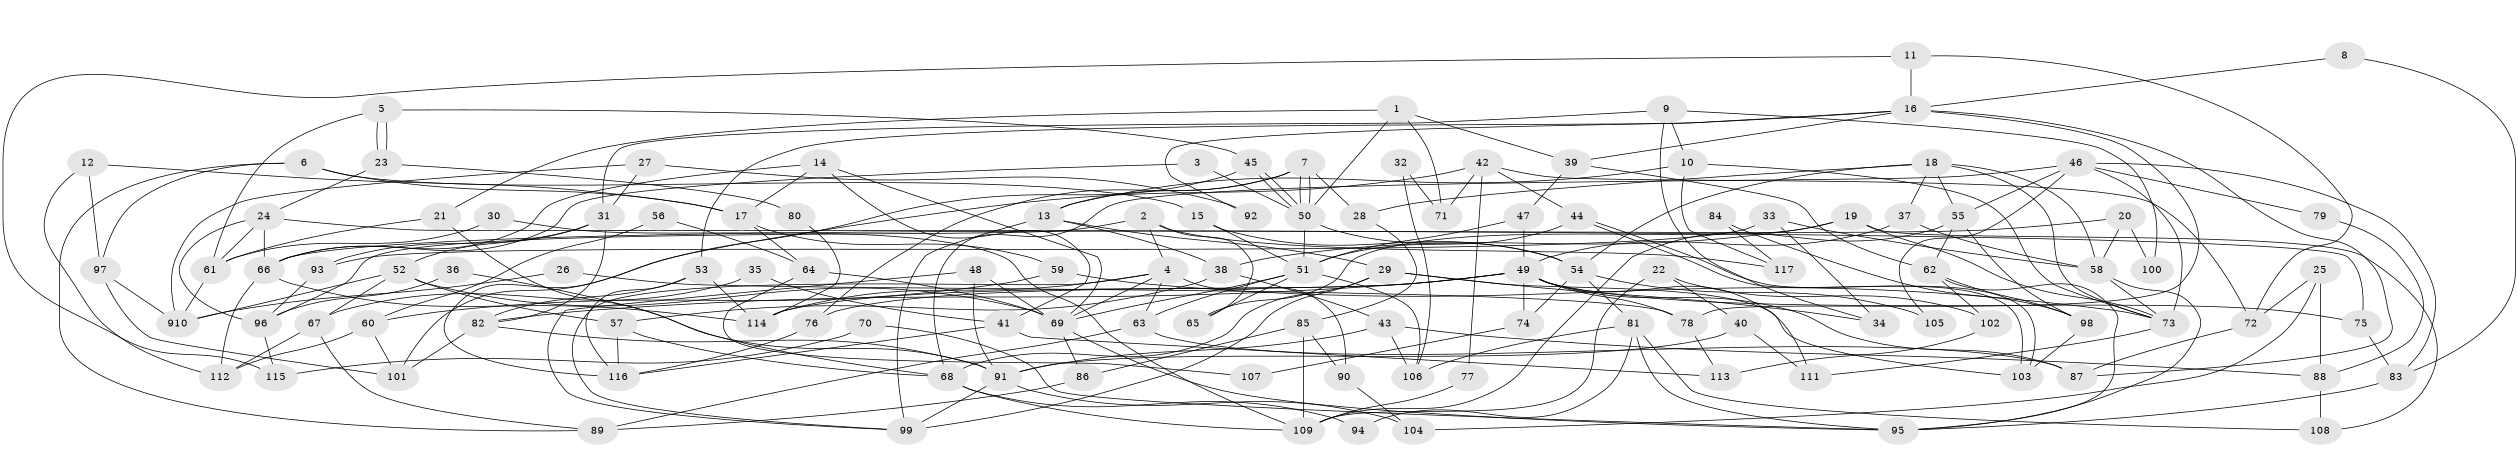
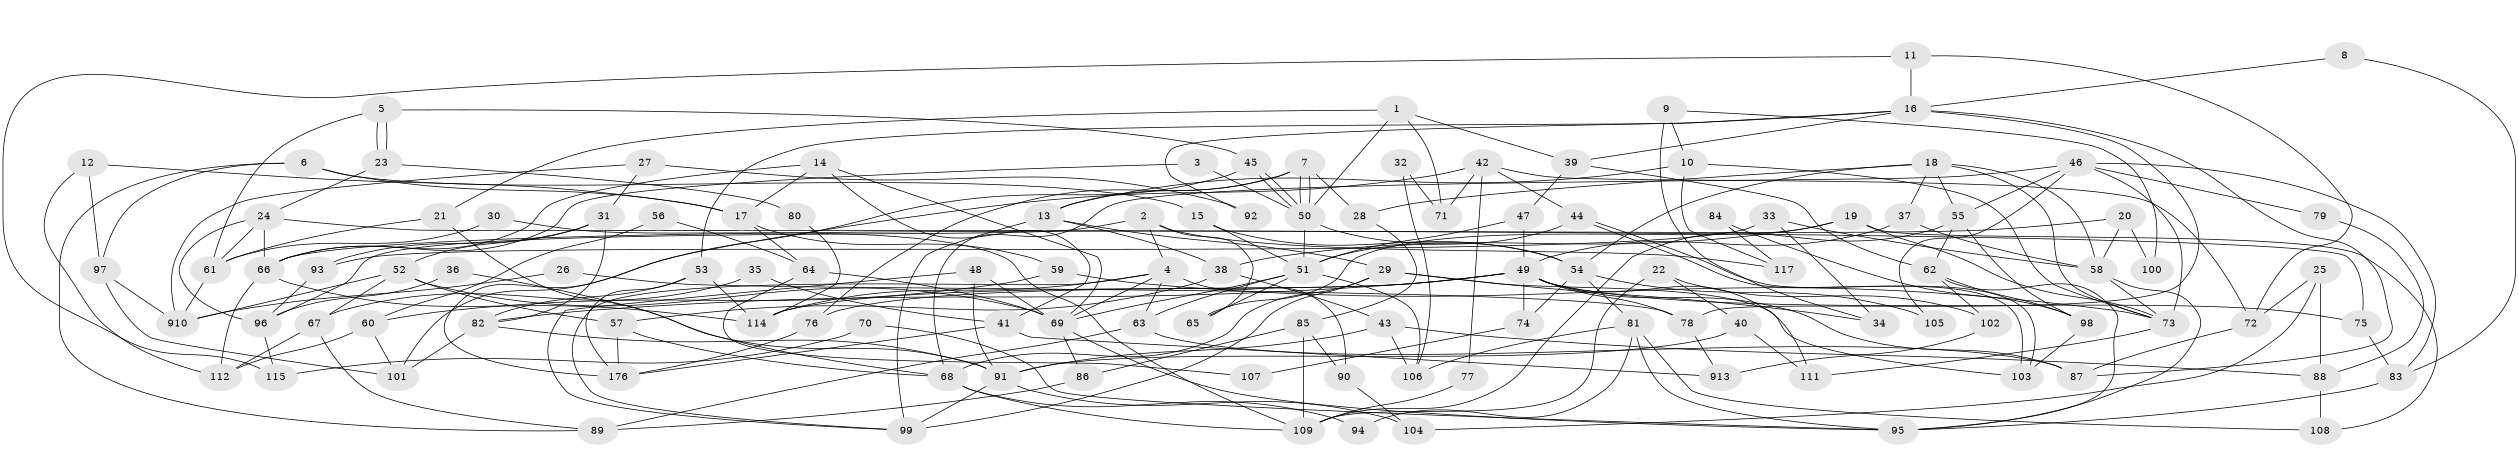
edge "9" -- "31": removed
node "116": label "116" -> "176"
node "113": label "113" -> "913"
